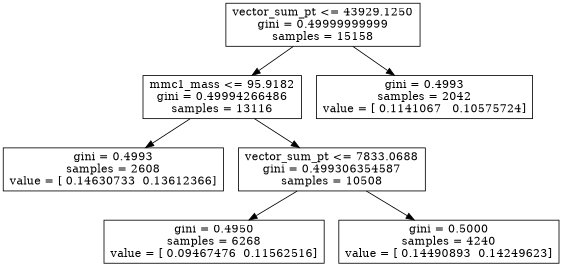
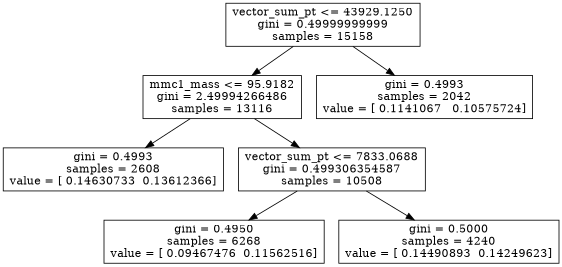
node "mmc1_mass <= 95.9182 gini = 0.49994266486 samples = 13116": label "mmc1_mass <= 95.9182 gini = 0.49994266486 samples = 13116" -> "mmc1_mass <= 95.9182 gini = 2.49994266486 samples = 13116"
